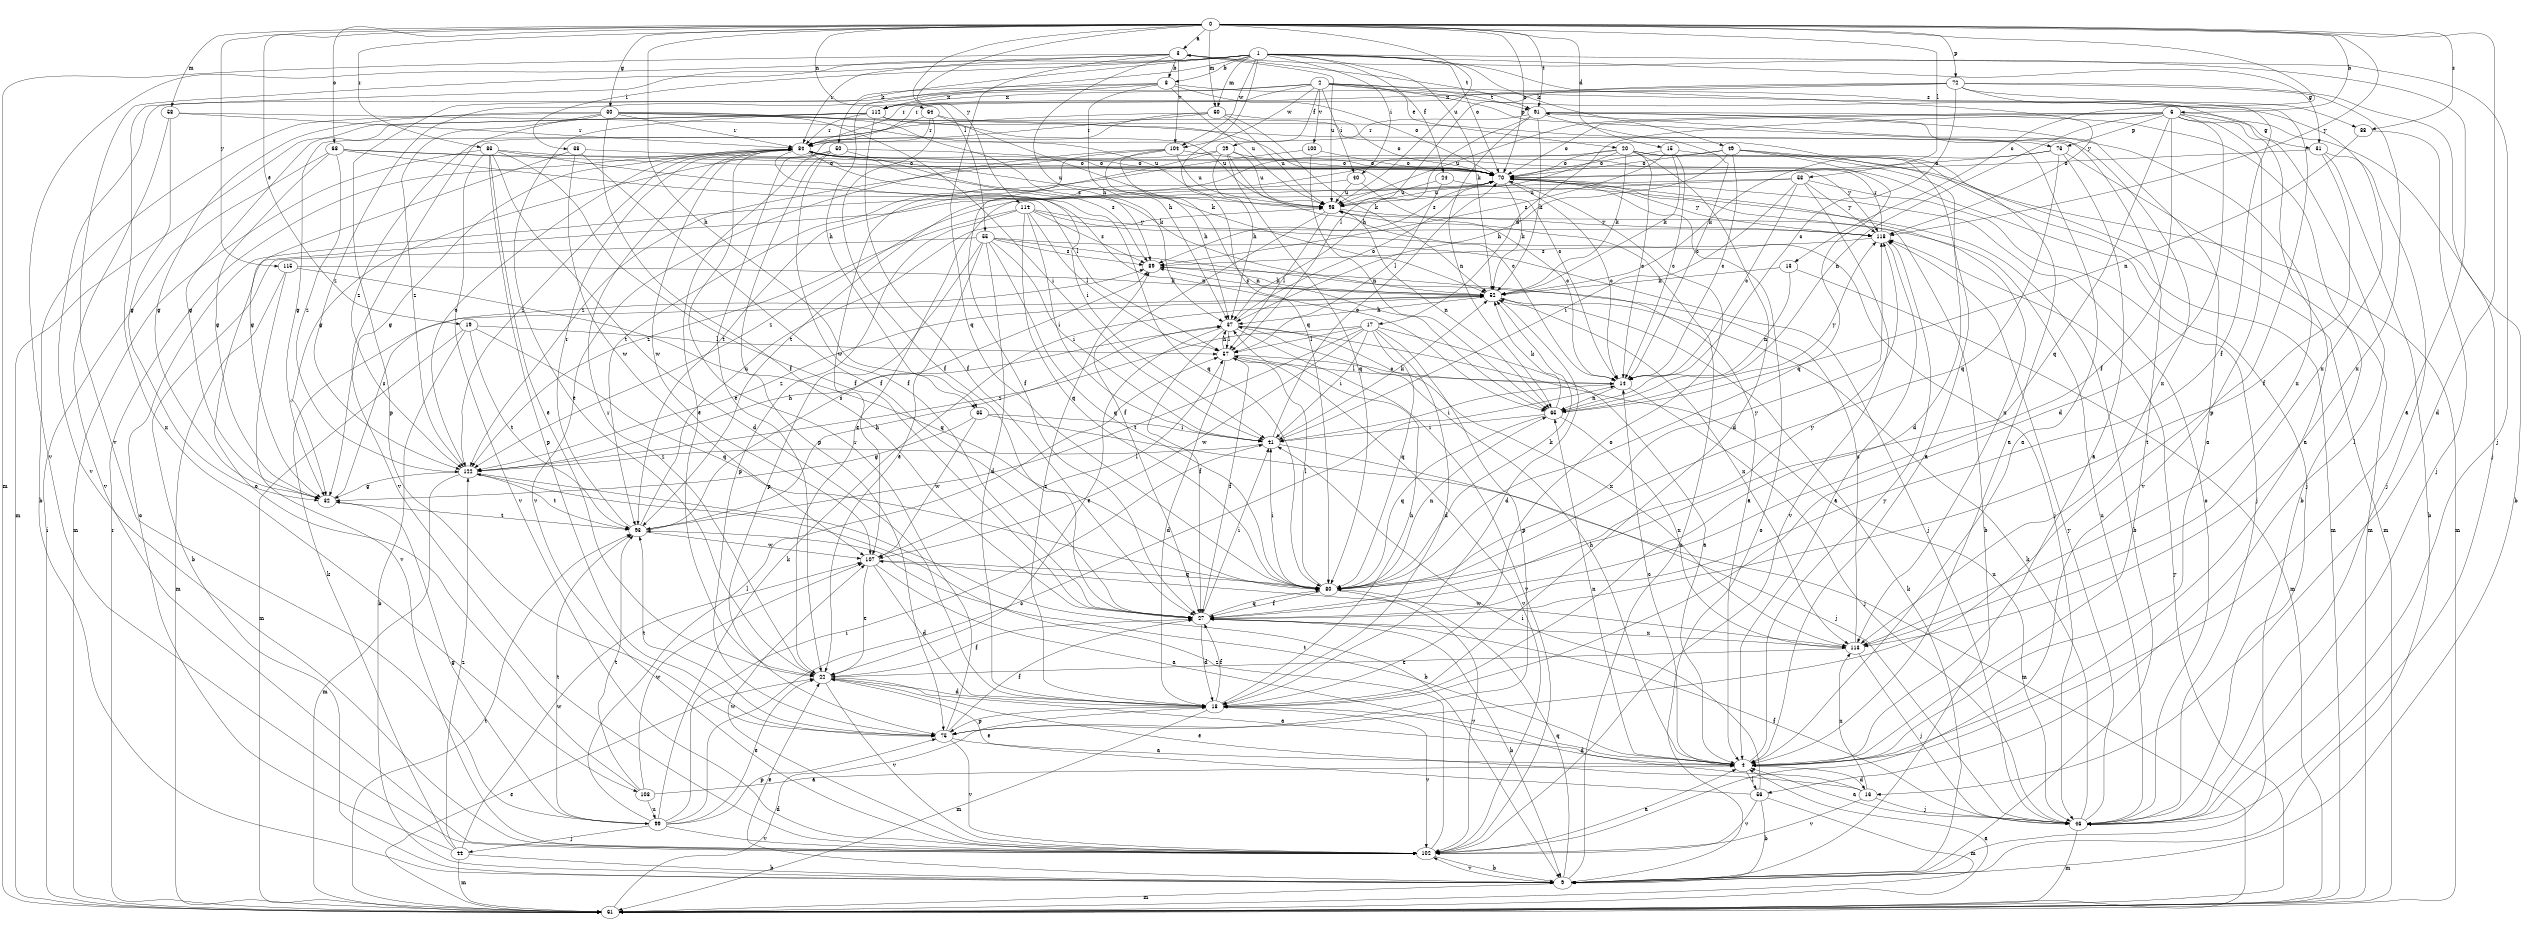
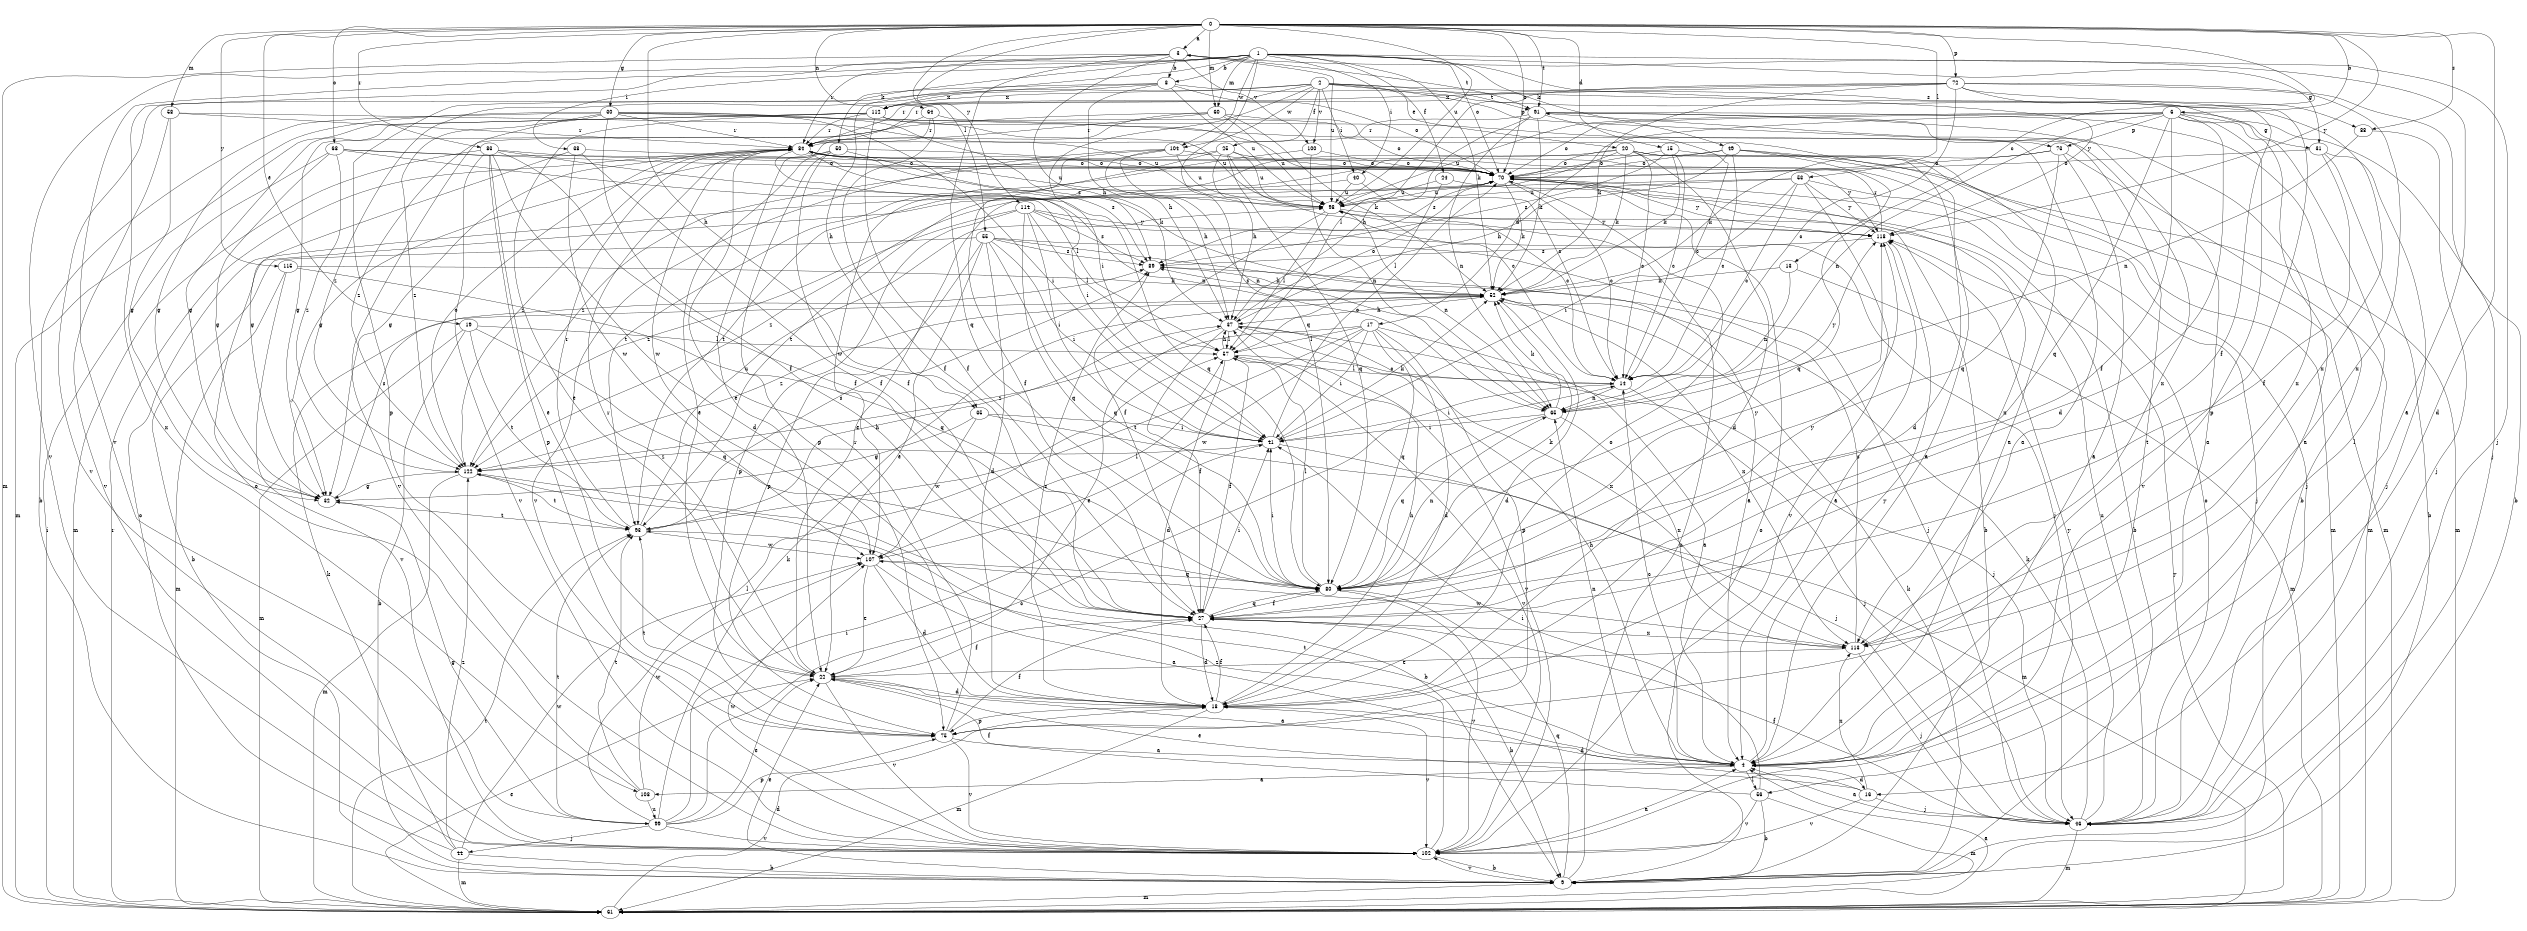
edge "3" -> "104": now "3" -> "100"
node "29": label "29" -> "25"
edge "2" -> "41": added, label "i"
edge "64" -> "52": now "72" -> "52"
edge "122" -> "37": removed, label "h"
edge "37" -> "46": label "u" -> "j"
edge "56" -> "22": label "e" -> "f"
edge "108" -> "4": reversed
